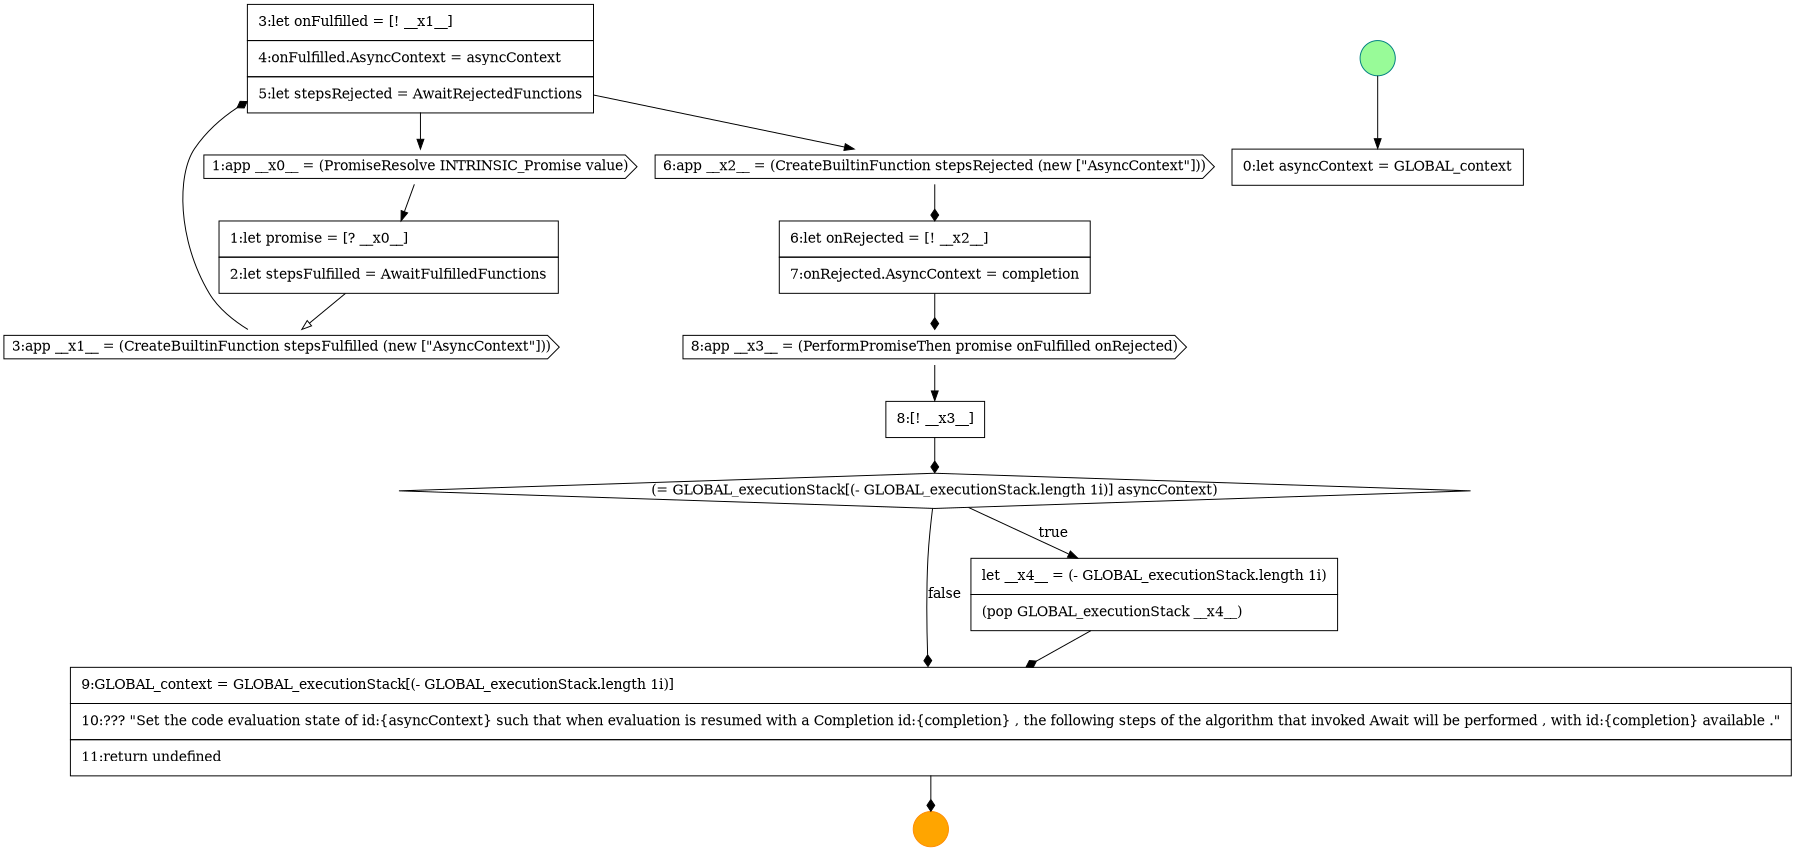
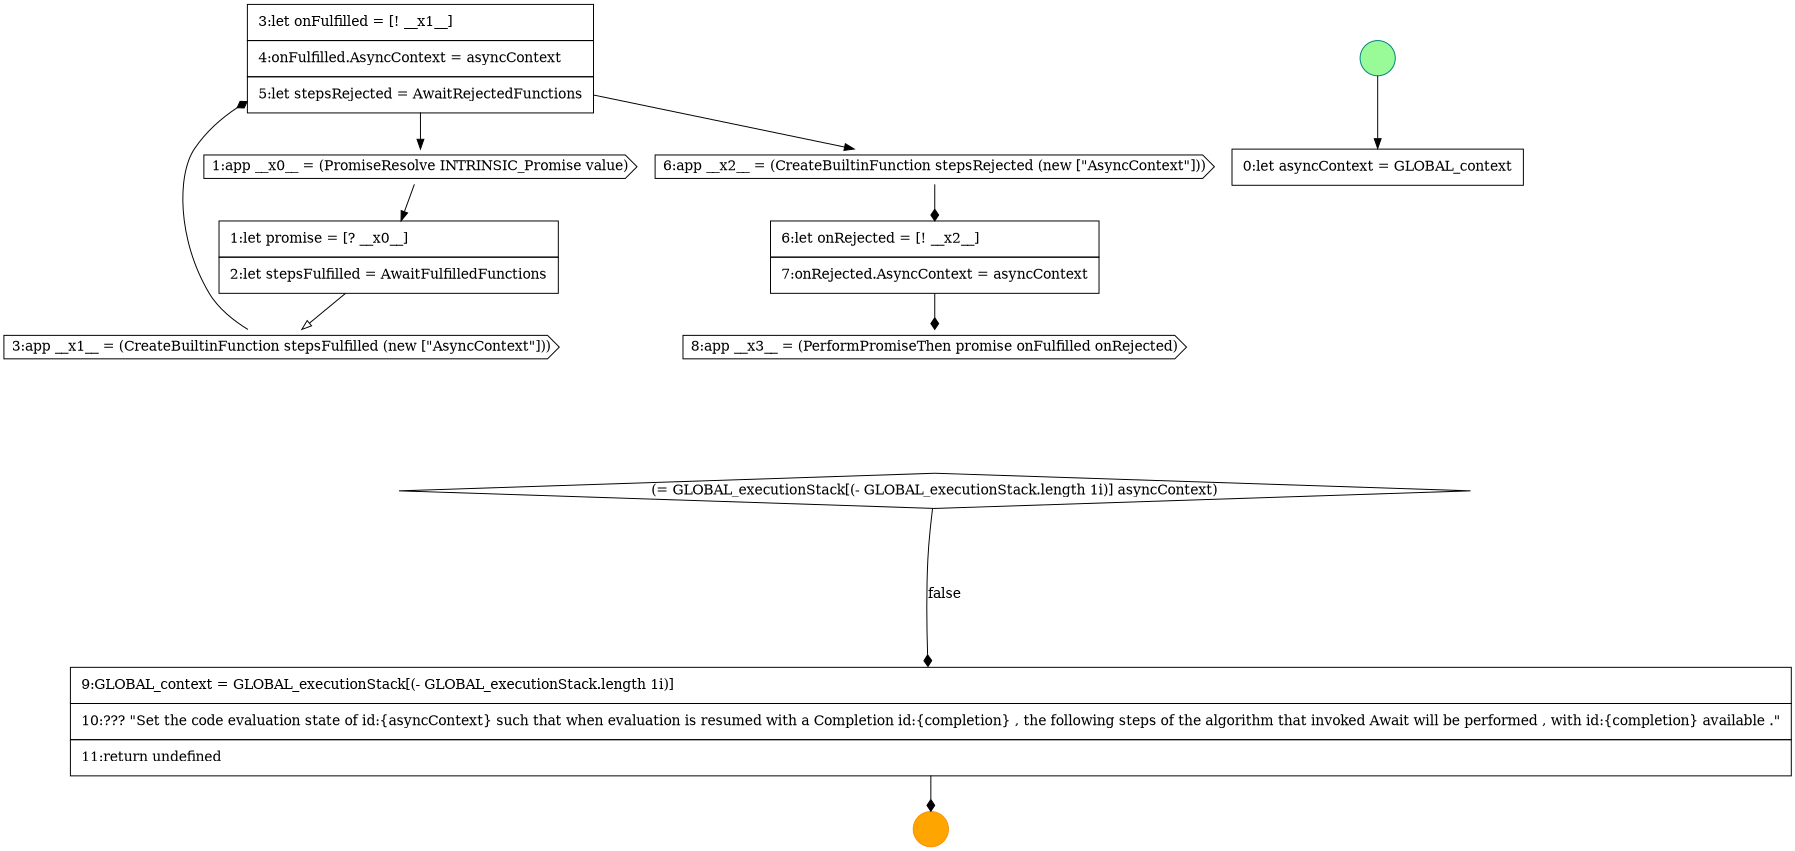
node "6:let onRejected = [! __x2__]": text "7:onRejected.AsyncContext = completion" -> "7:onRejected.AsyncContext = asyncContext"
node "8:[! __x3__]": removed
node "let __x4__ = (- GLOBAL_executionStack.length 1i)": removed
